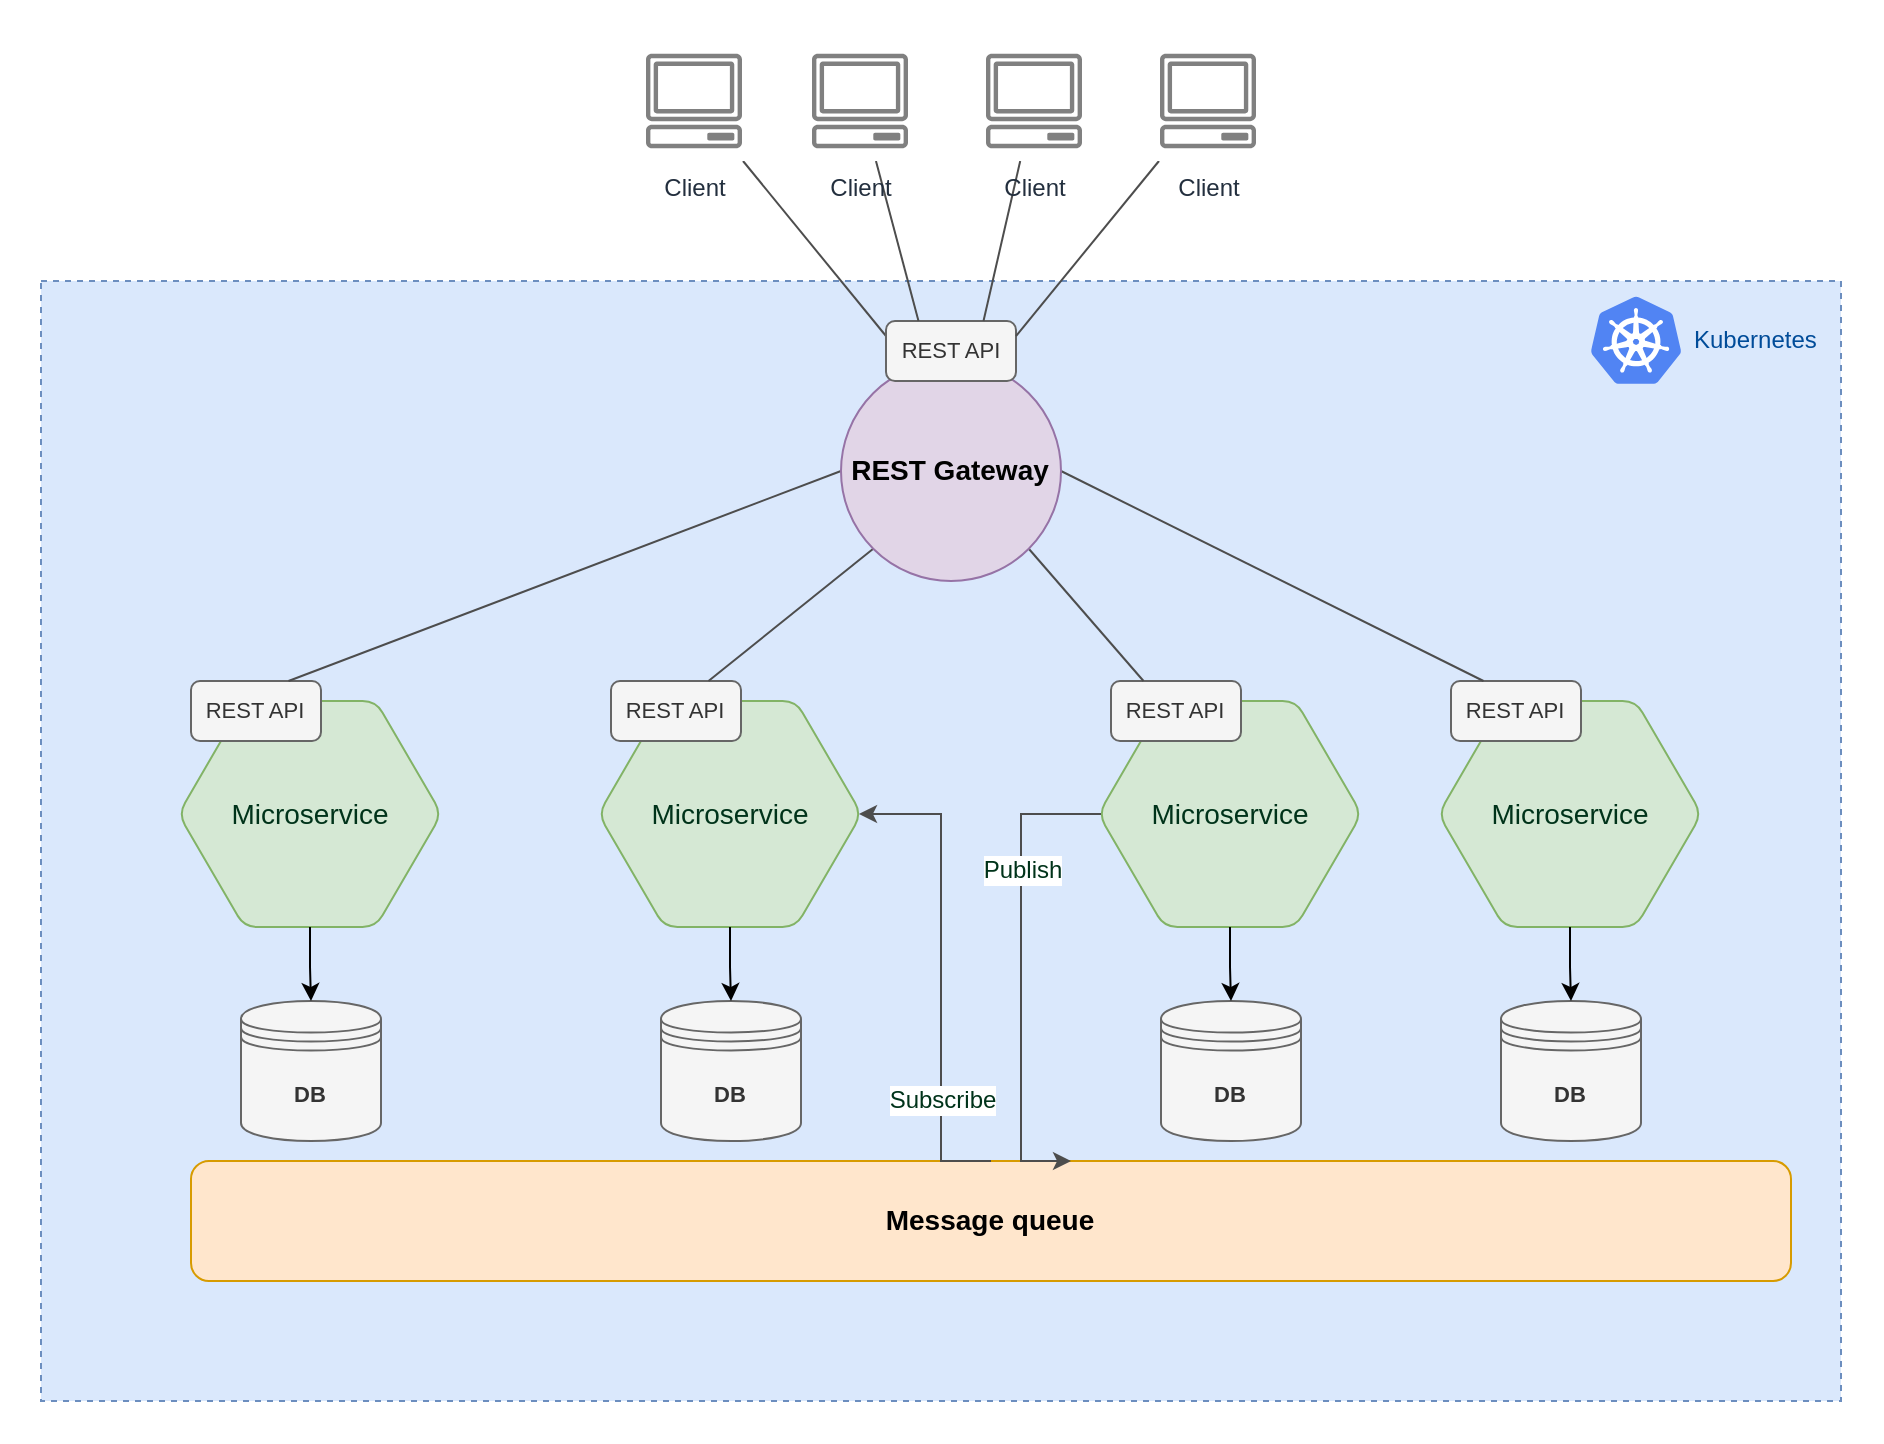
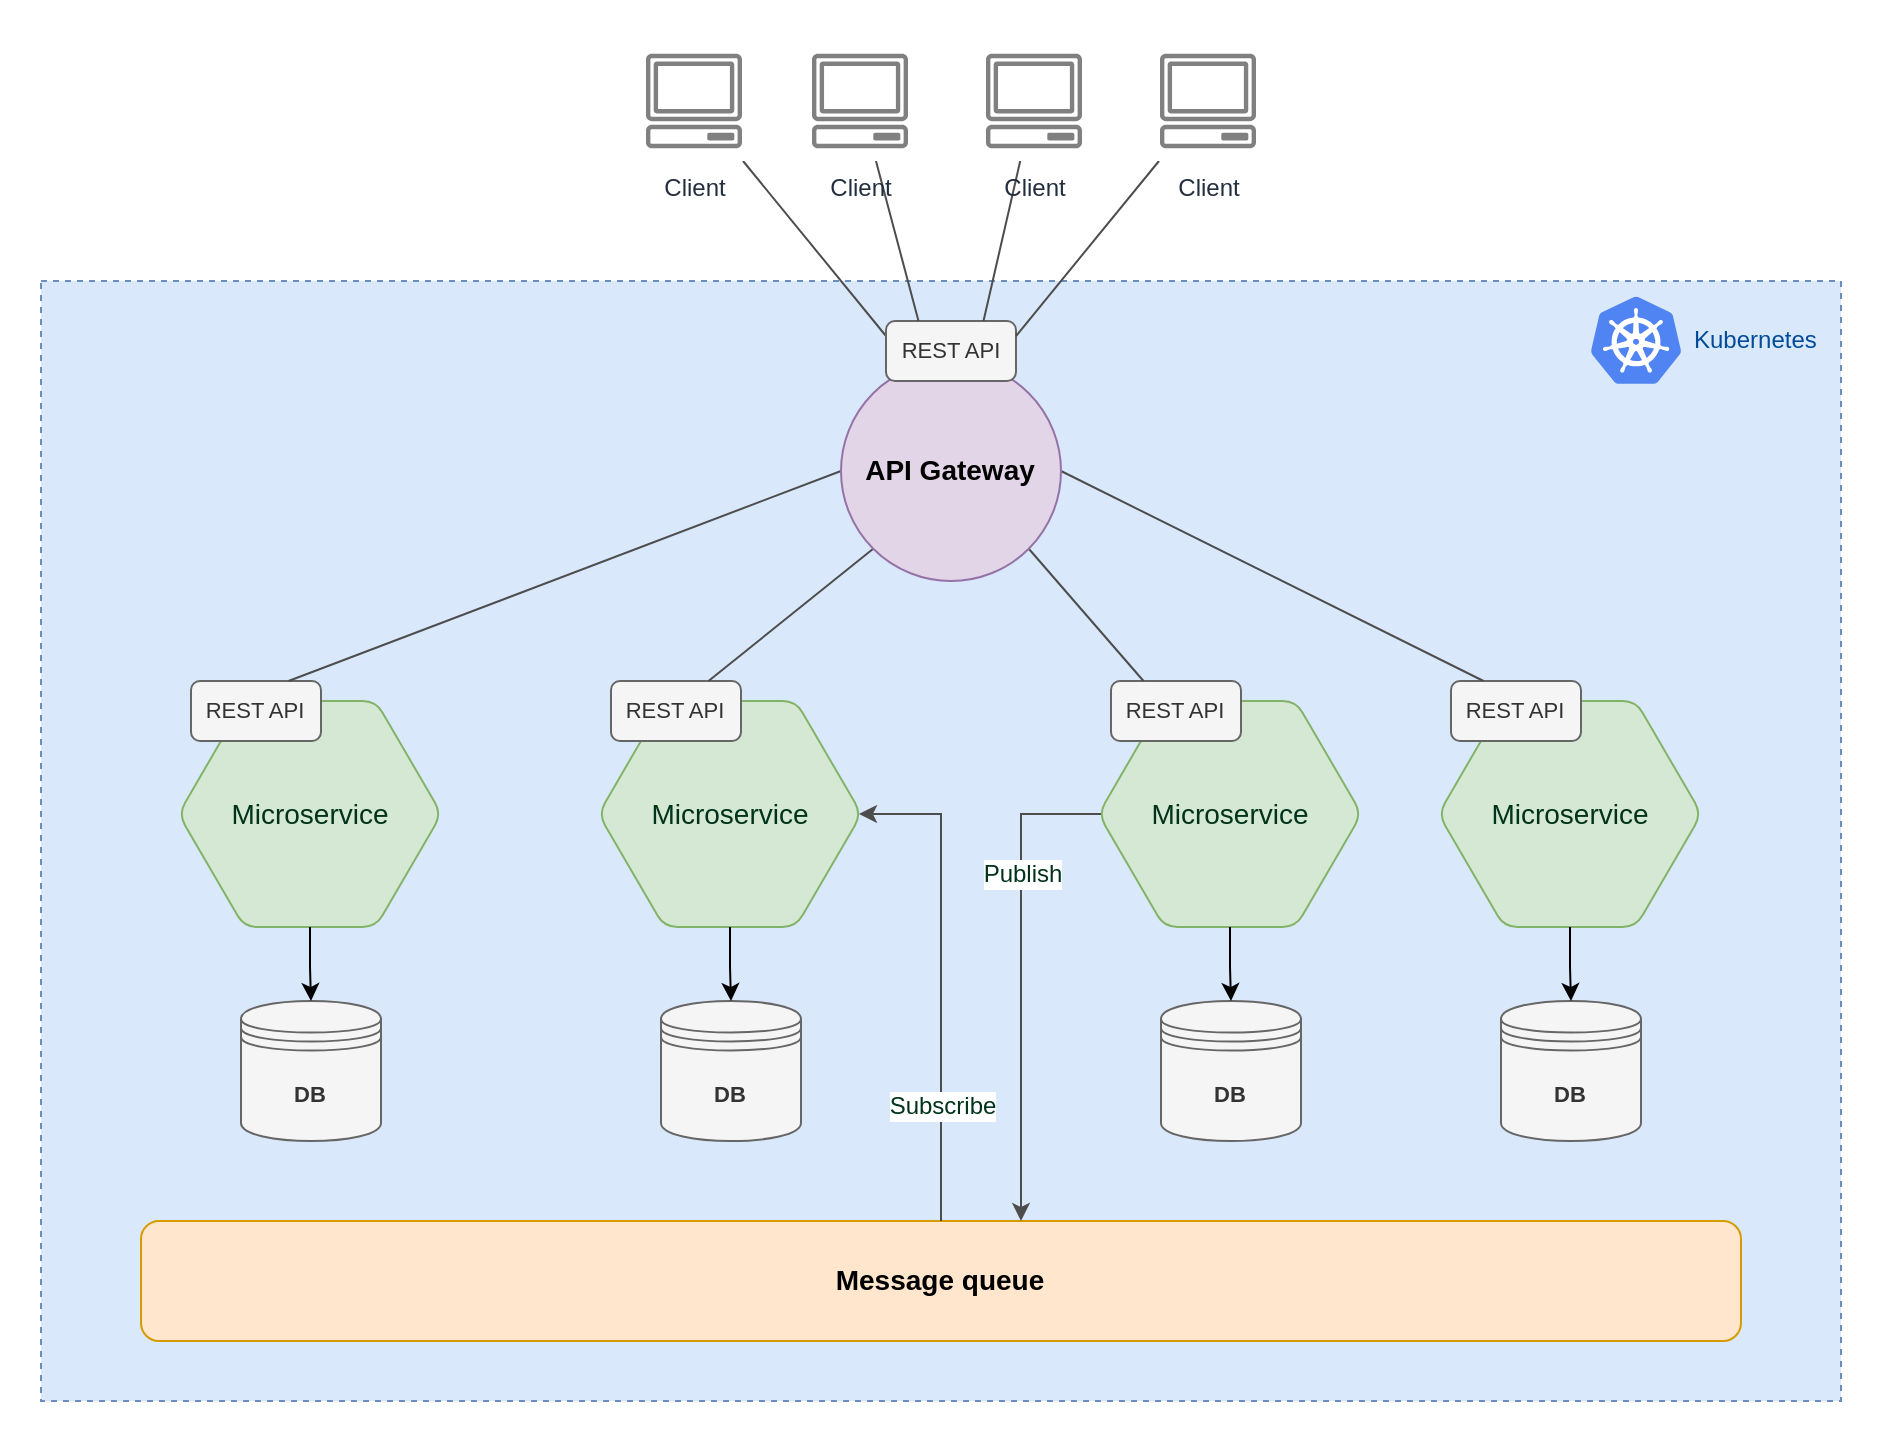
node "REST Gateway": label "REST Gateway" -> "API Gateway"
node "Message queue": moved (991, 1221) -> (941, 1281)
